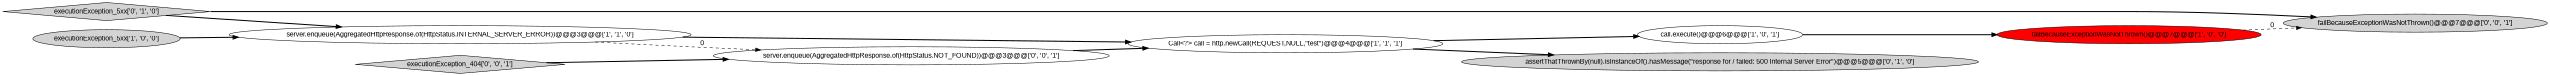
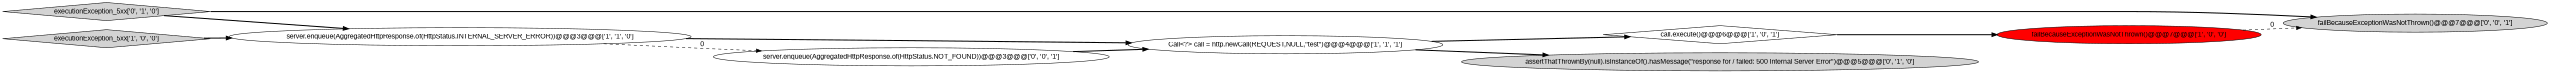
node "call.execute()@@@6@@@['1', '0', '1']": shape ellipse -> diamond
node "executionException_5xx['1', '0', '0']": shape ellipse -> diamond
node "executionException_404['0', '0', '1']": removed
